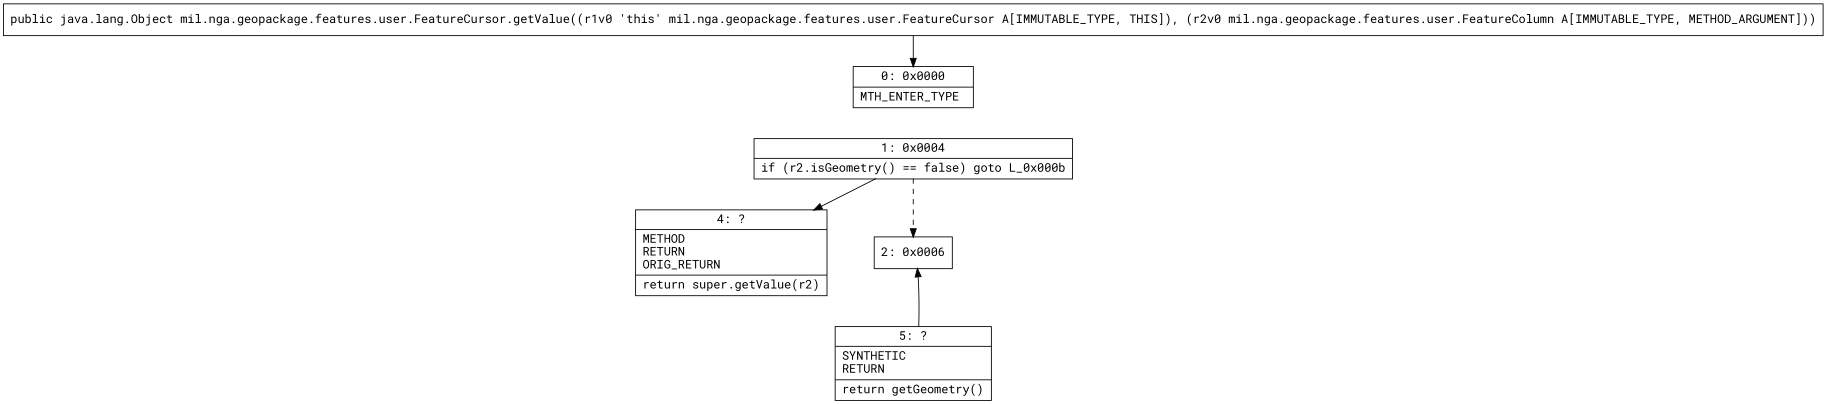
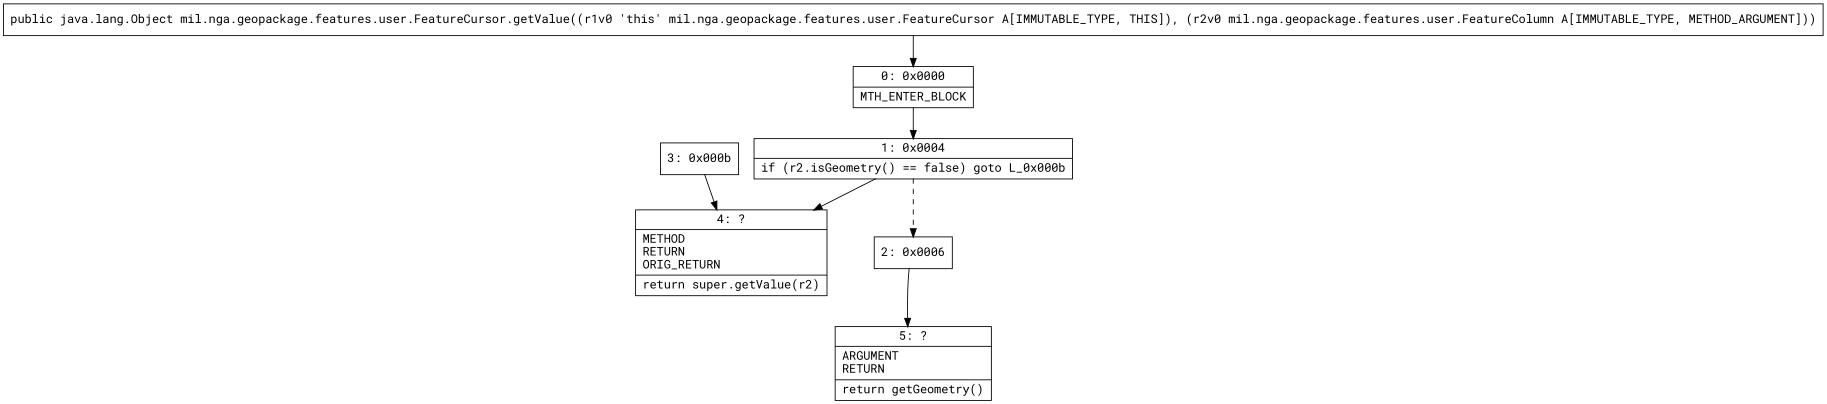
node "0: 0x0000": text "MTH_ENTER_TYPE" -> "MTH_ENTER_BLOCK"
edge "0: 0x0000" -> "1: 0x0004": added
node "3: 0x000b": added
edge "5: ?" -> "2: 0x0006": reversed
node "5: ?": text "SYNTHETIC" -> "ARGUMENT"
